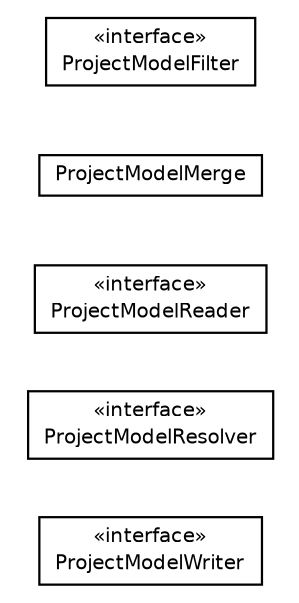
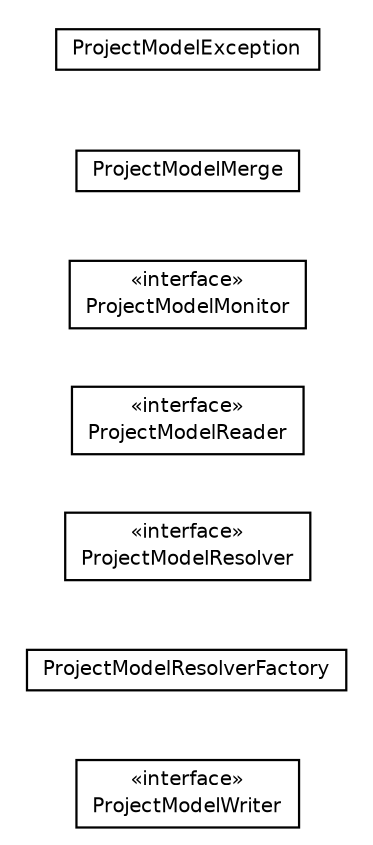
node "ProjectModelException": added
node "ProjectModelFilter": removed
node "ProjectModelMonitor": added
node "ProjectModelResolverFactory": added
